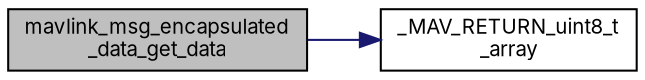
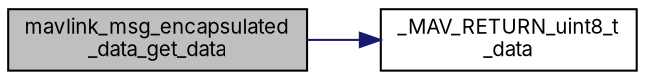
node "_MAV_RETURN_uint8_t _array": label "_MAV_RETURN_uint8_t _array" -> "_MAV_RETURN_uint8_t _data"
